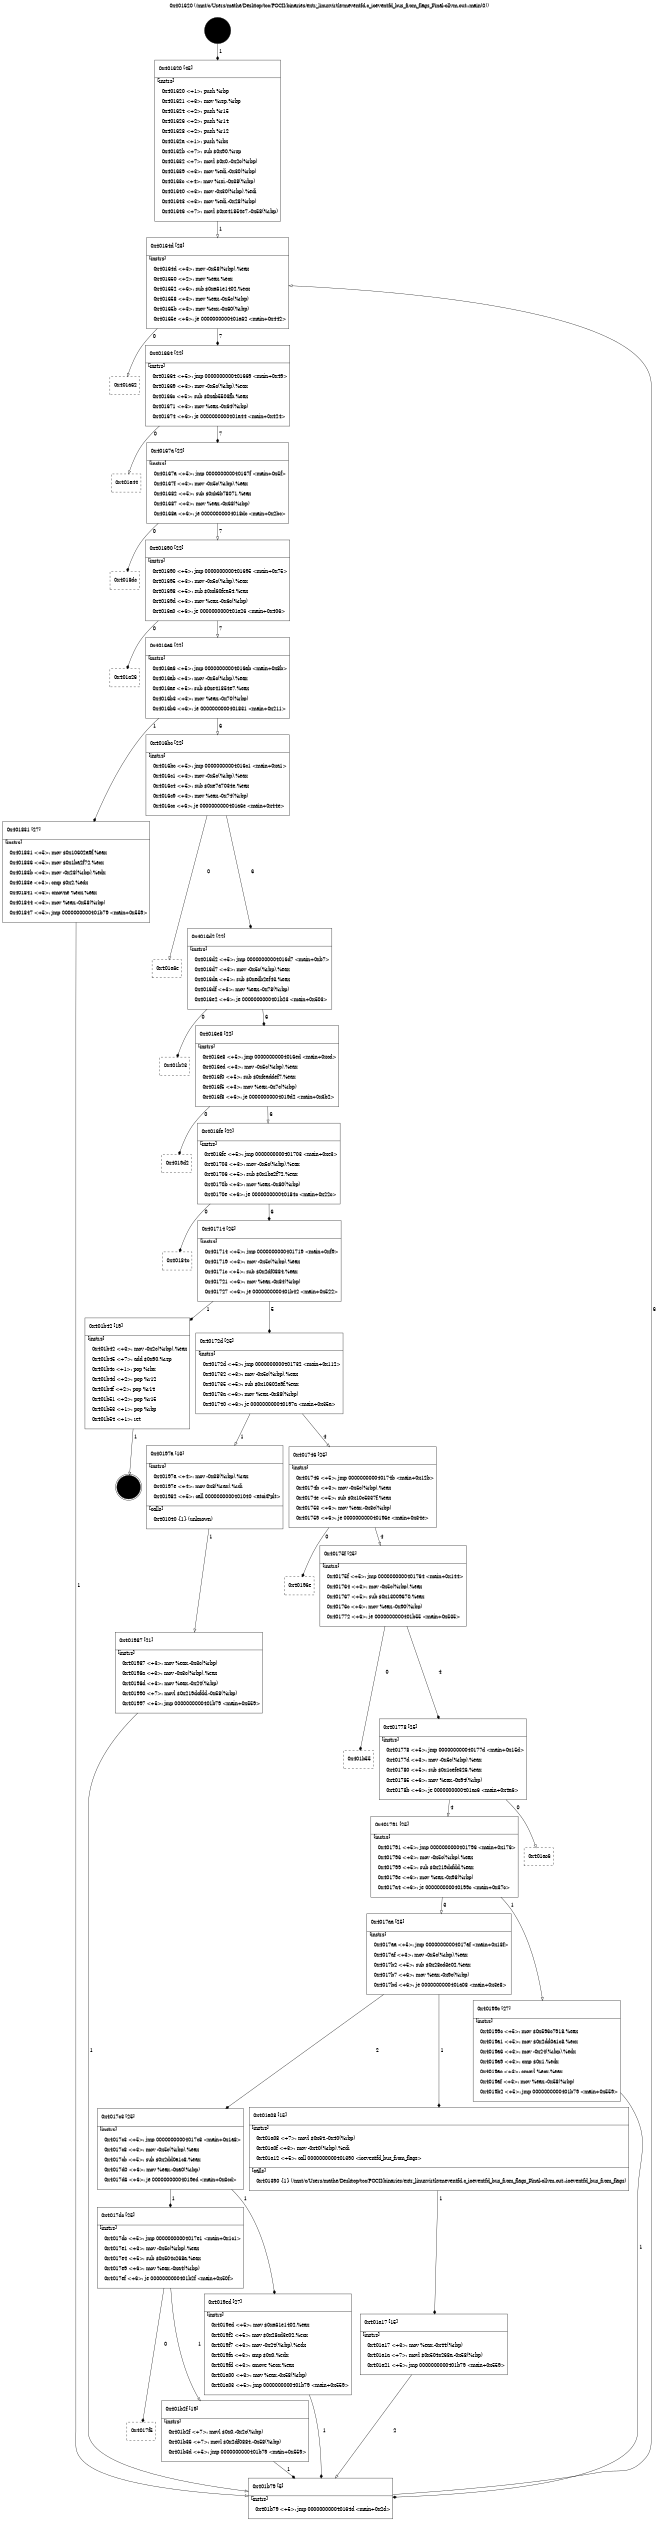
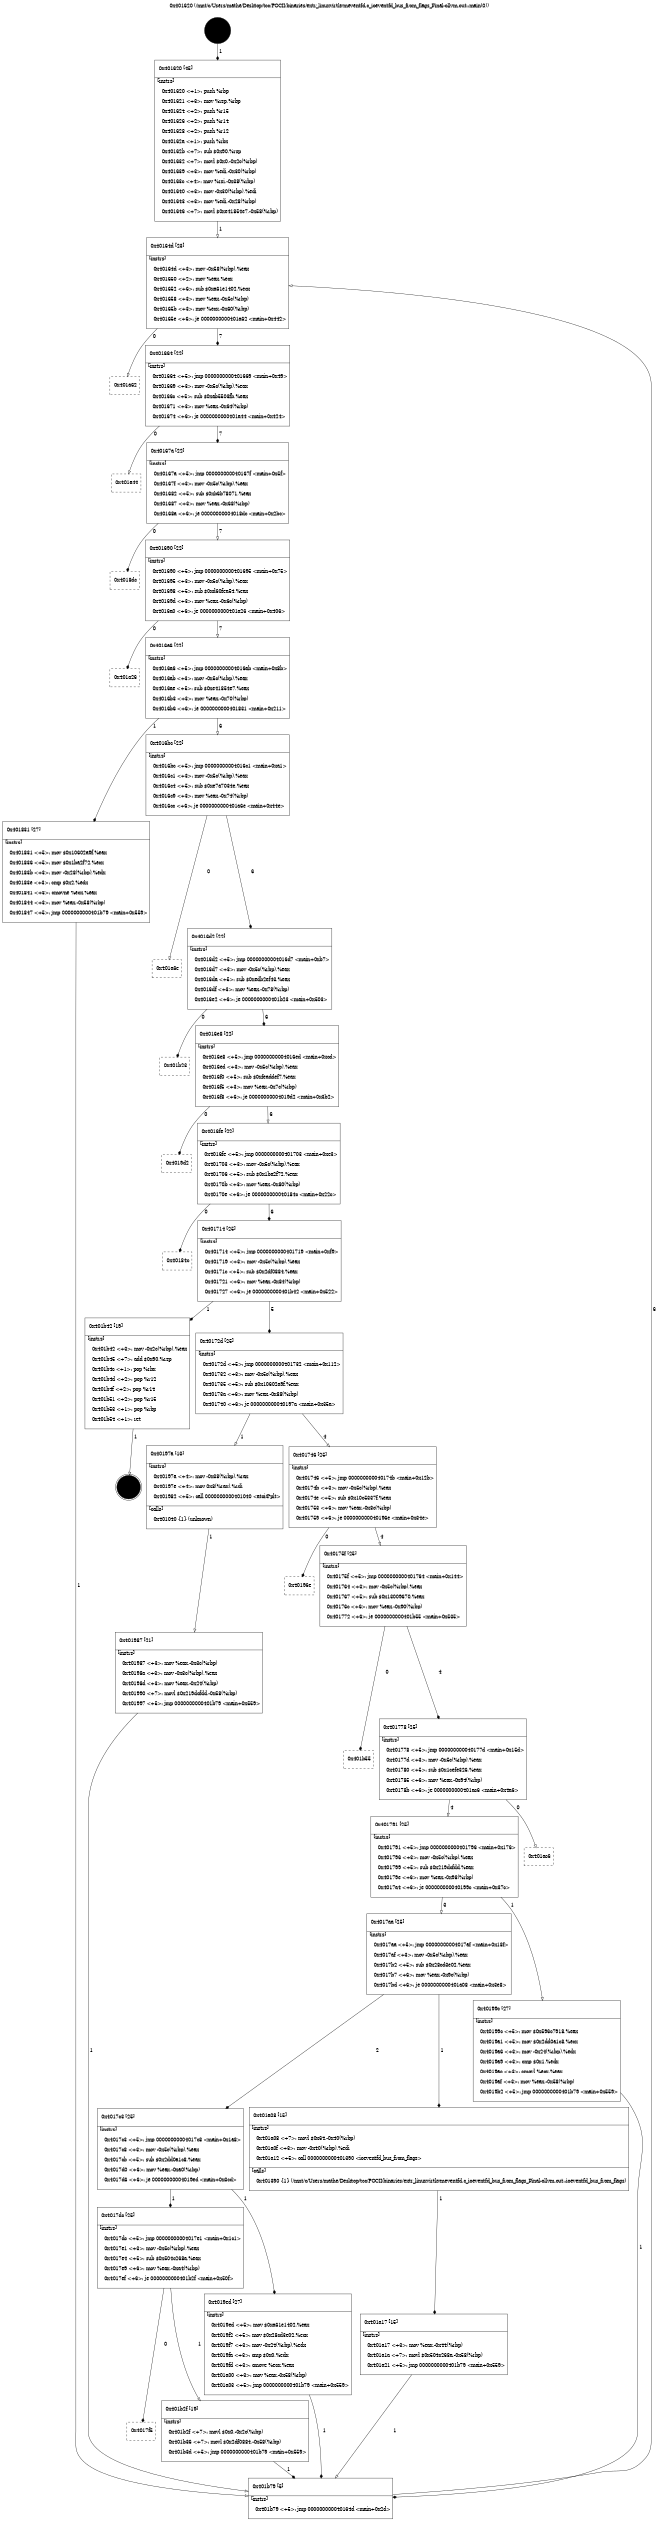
edge "0x401a17 [15]" -> "0x401b79 [5]": label " 2" -> " 1"
